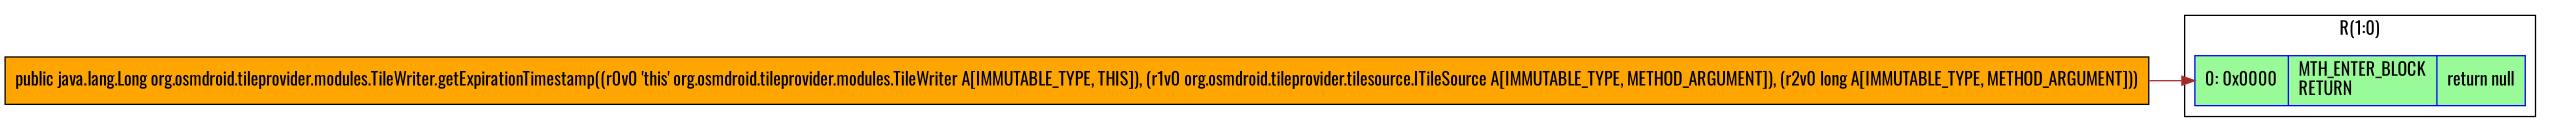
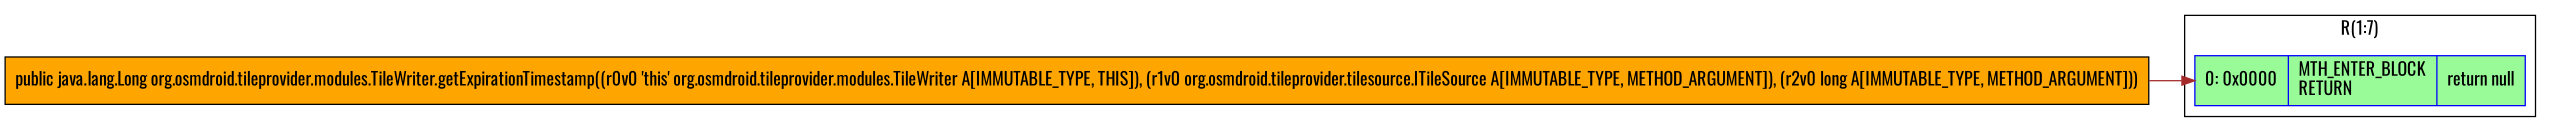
cluster "R(1:0)": label "R(1:0)" -> "R(1:7)"
